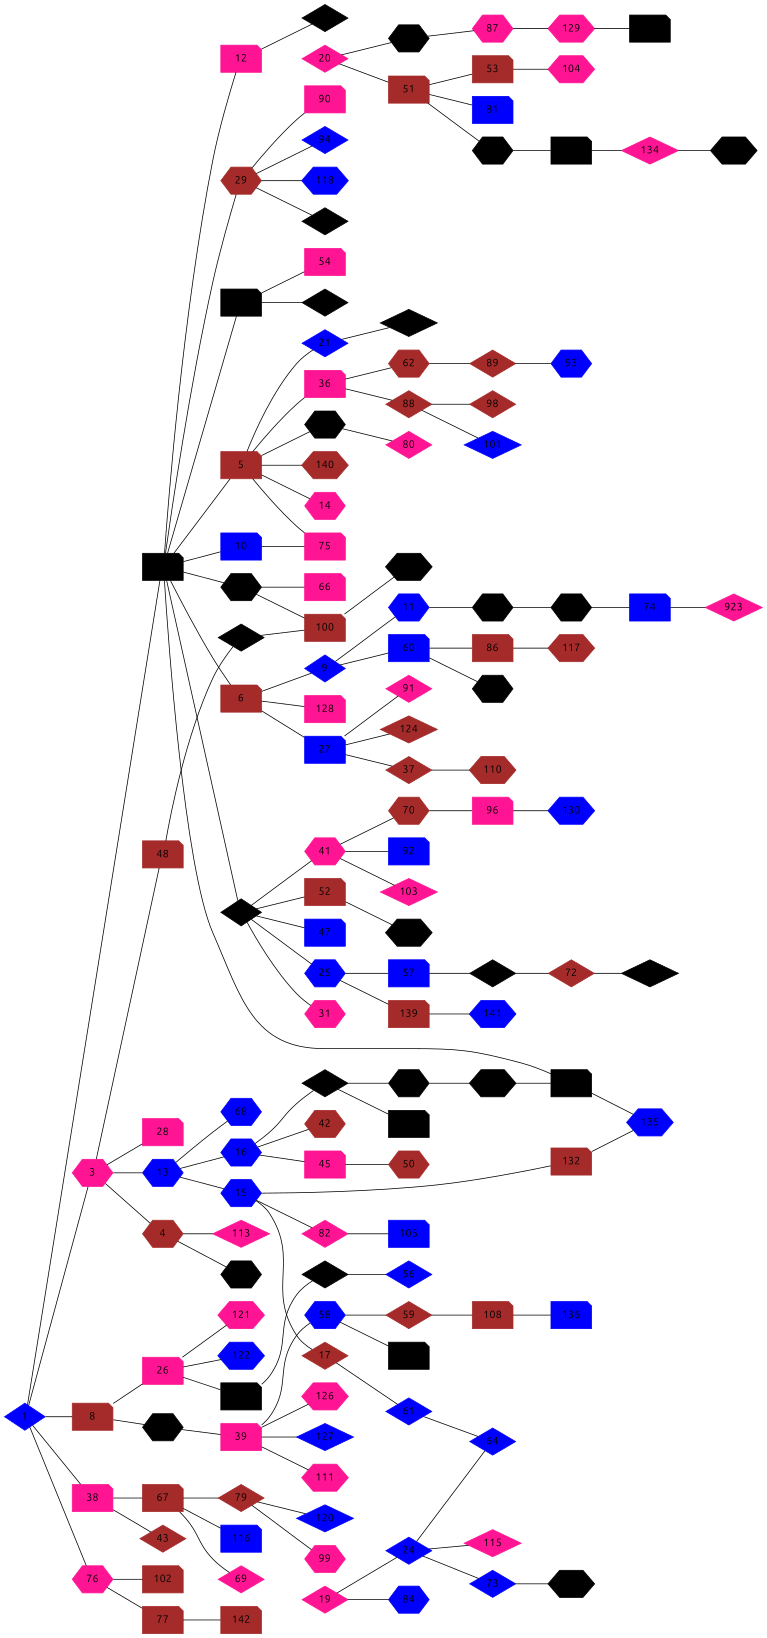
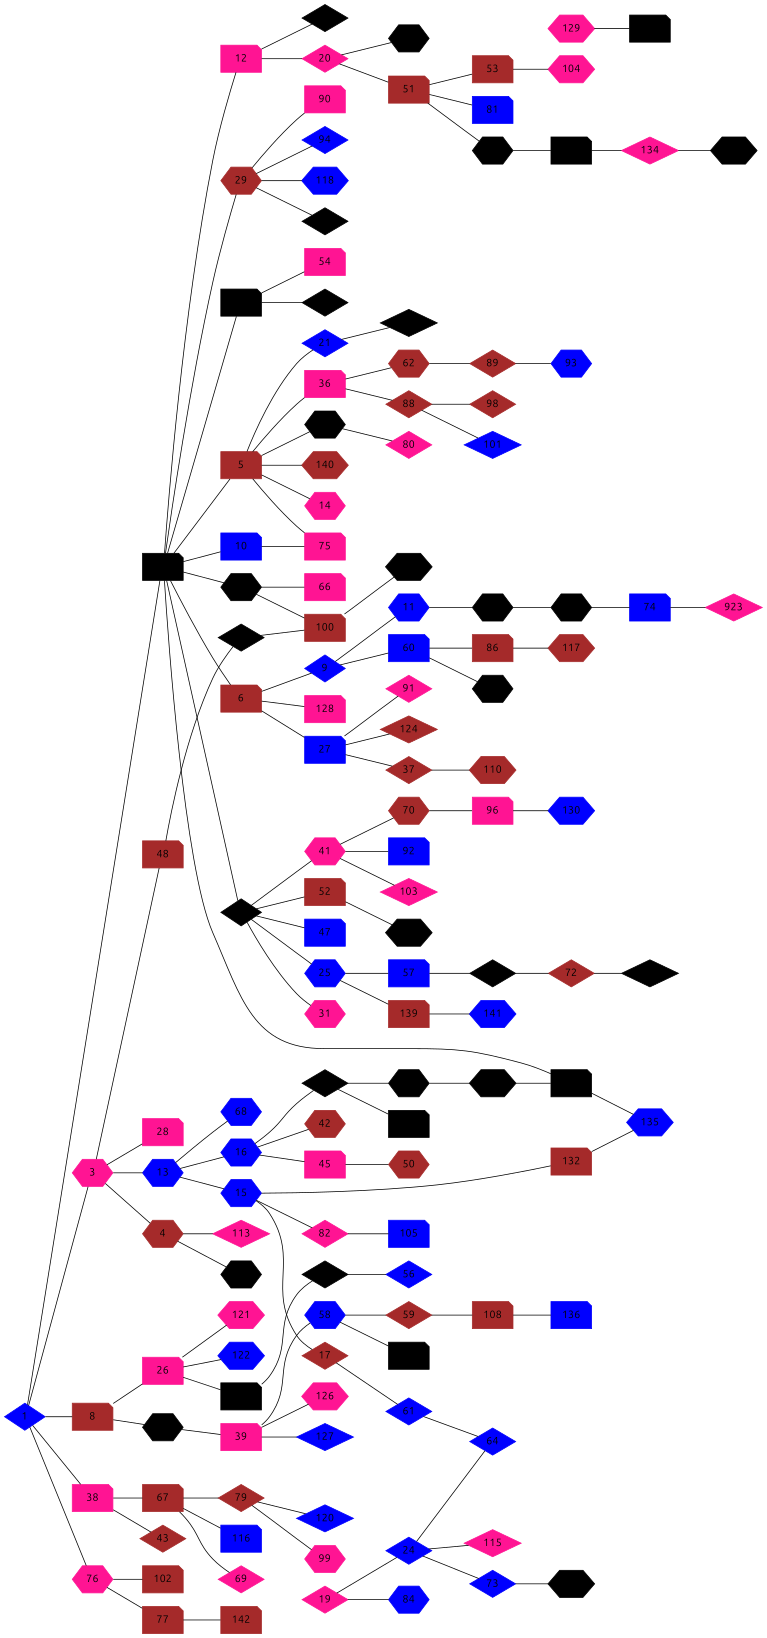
node "87": removed
edge "12" -- "20": added
node "111": removed
